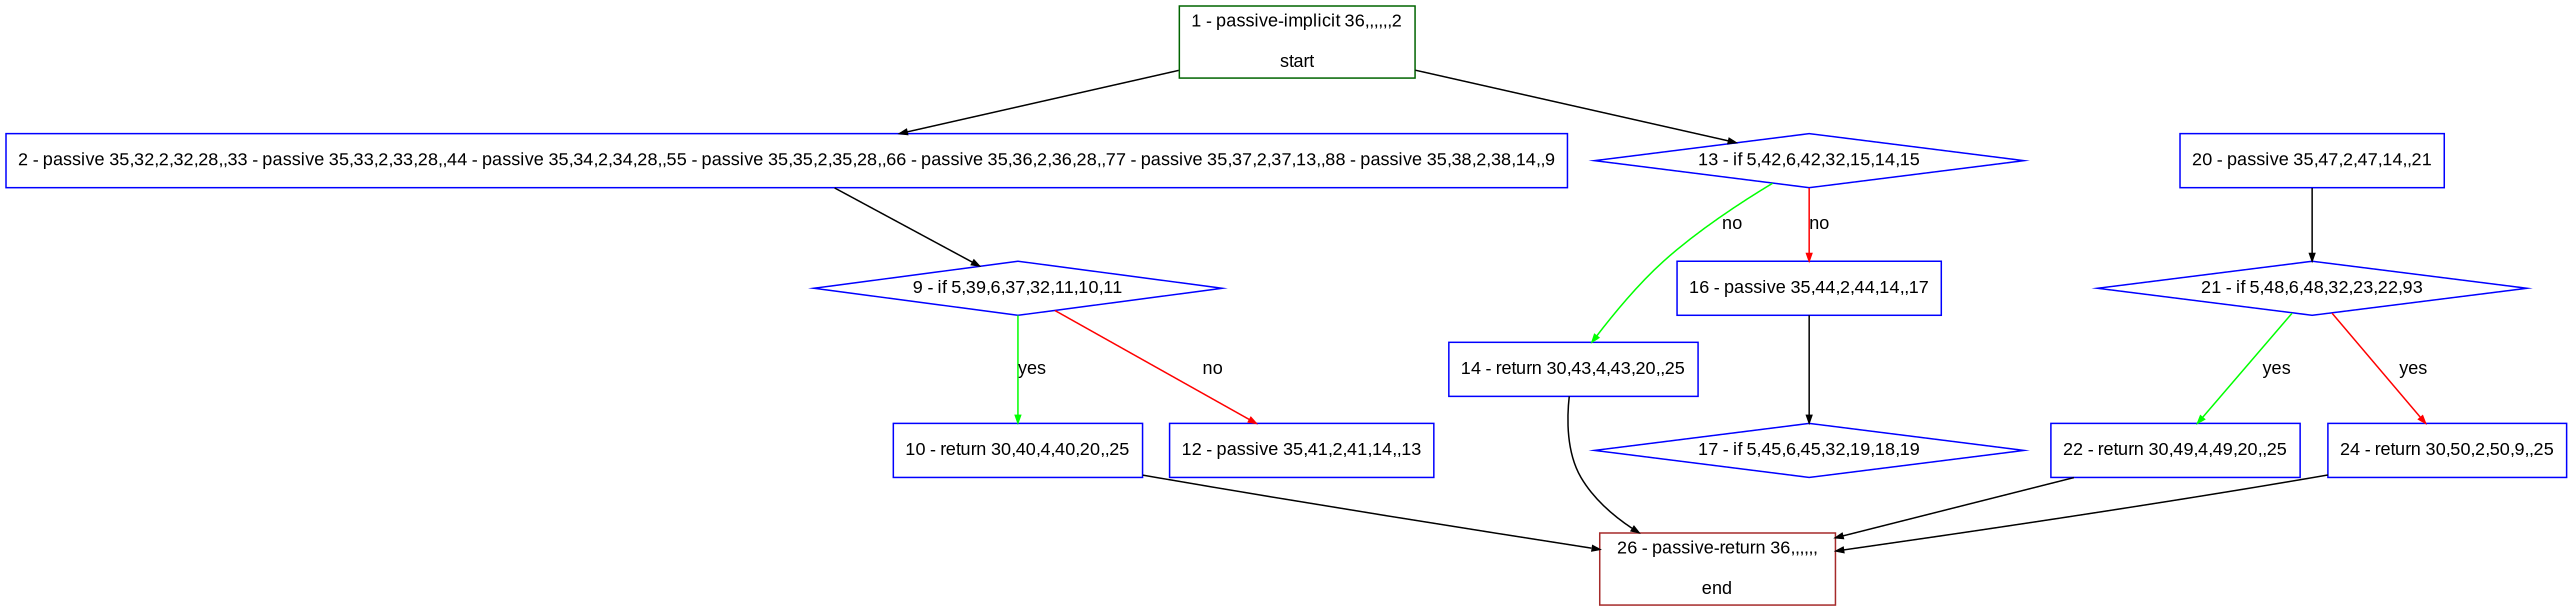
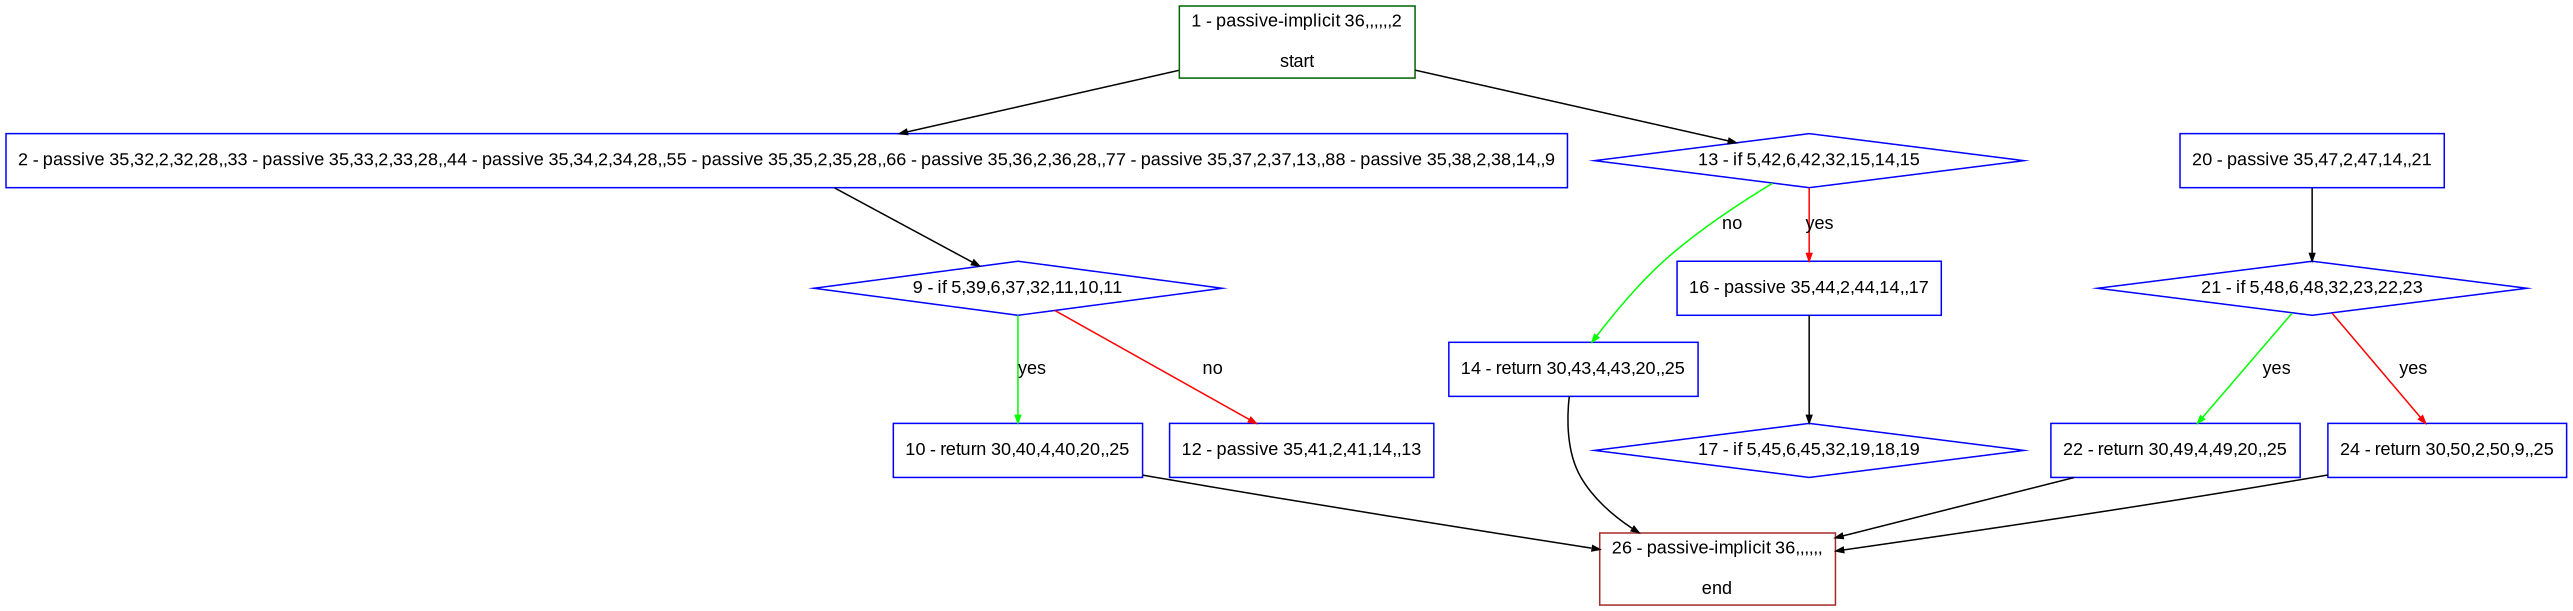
edge "13 - if 5,42,6,42,32,15,14,15" -> "16 - passive 35,44,2,44,14,,17": label "no" -> "yes"
node "21 - if 5,48,6,48,32,23,22,93": label "21 - if 5,48,6,48,32,23,22,93" -> "21 - if 5,48,6,48,32,23,22,23"
node "26 - passive-return 36,,,,,, end": label "26 - passive-return 36,,,,,, end" -> "26 - passive-implicit 36,,,,,, end"
